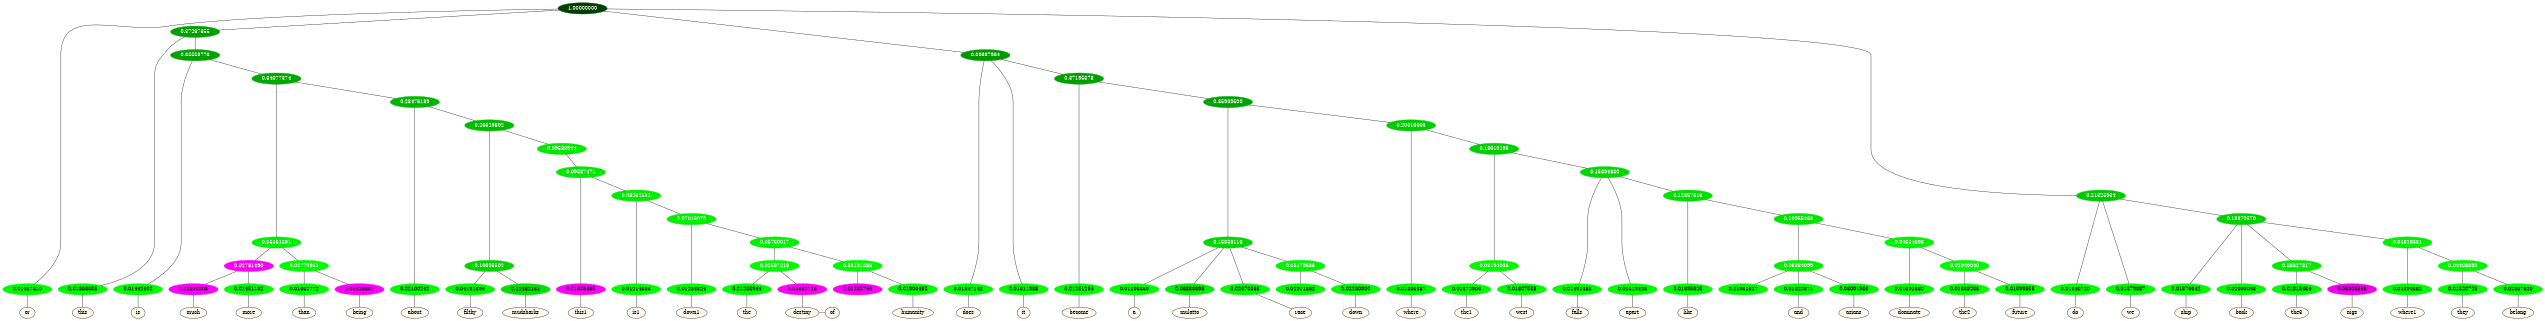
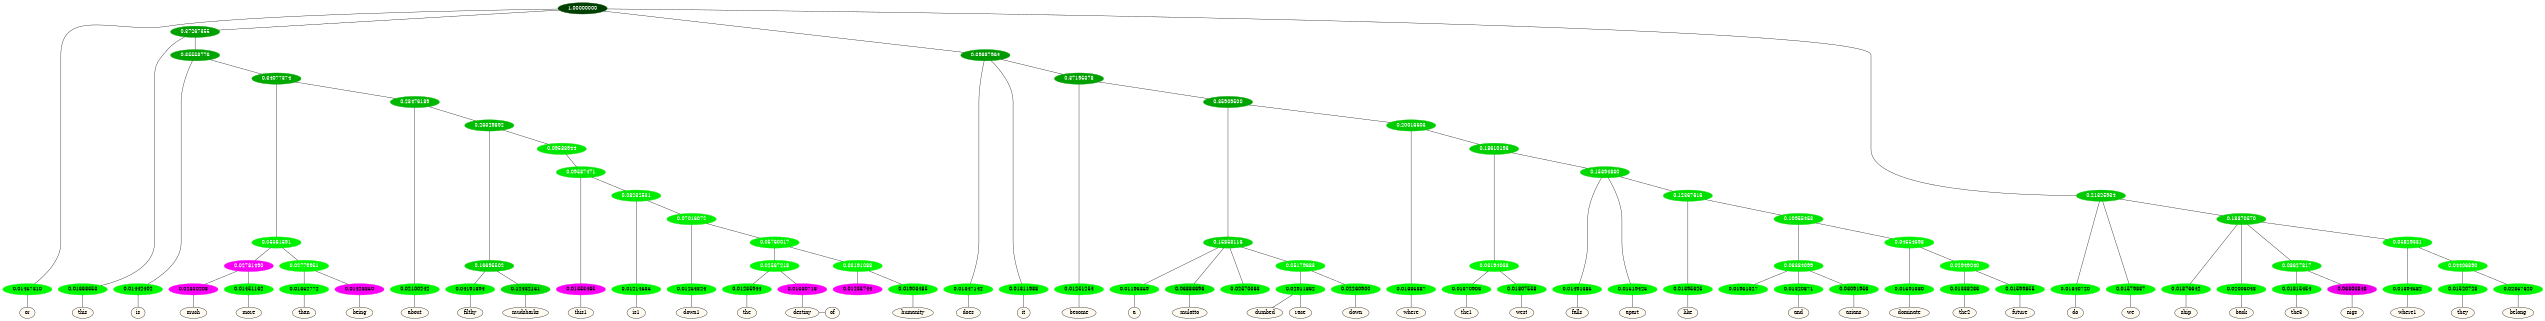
edge "0.02570363" -- "race": now "0.02911862" -- "race"
node "dumbed": added
